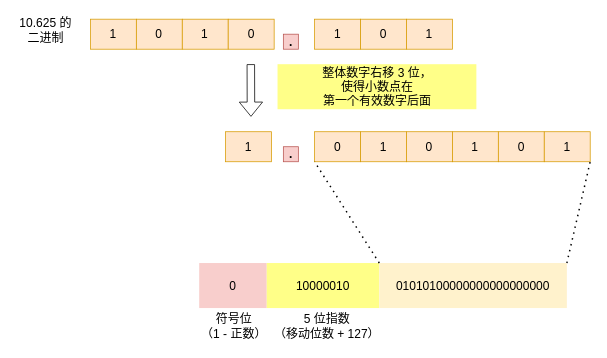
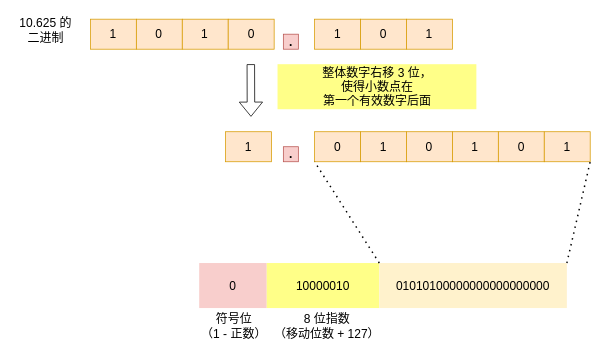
node "5 位指数 （移动位数 + 127）": label "5 位指数 （移动位数 + 127）" -> "8 位指数 （移动位数 + 127）"
